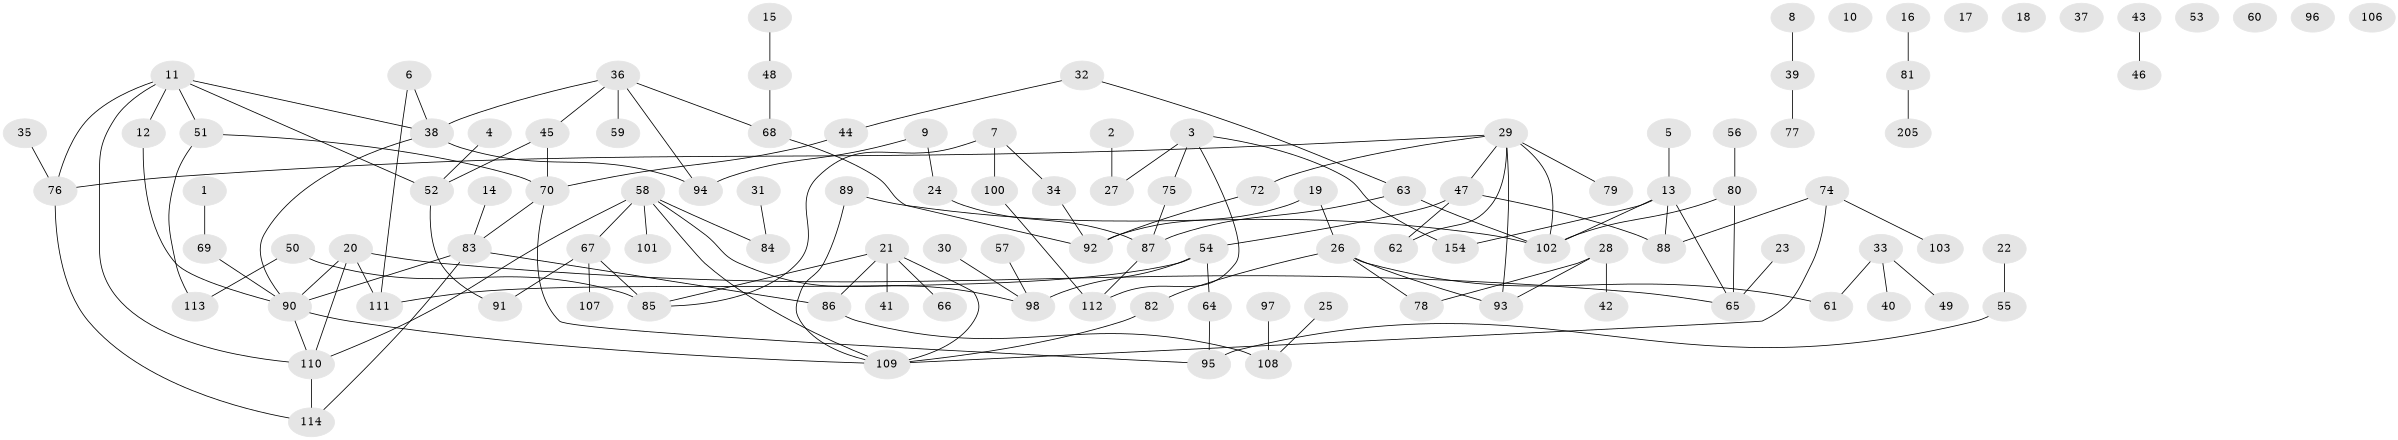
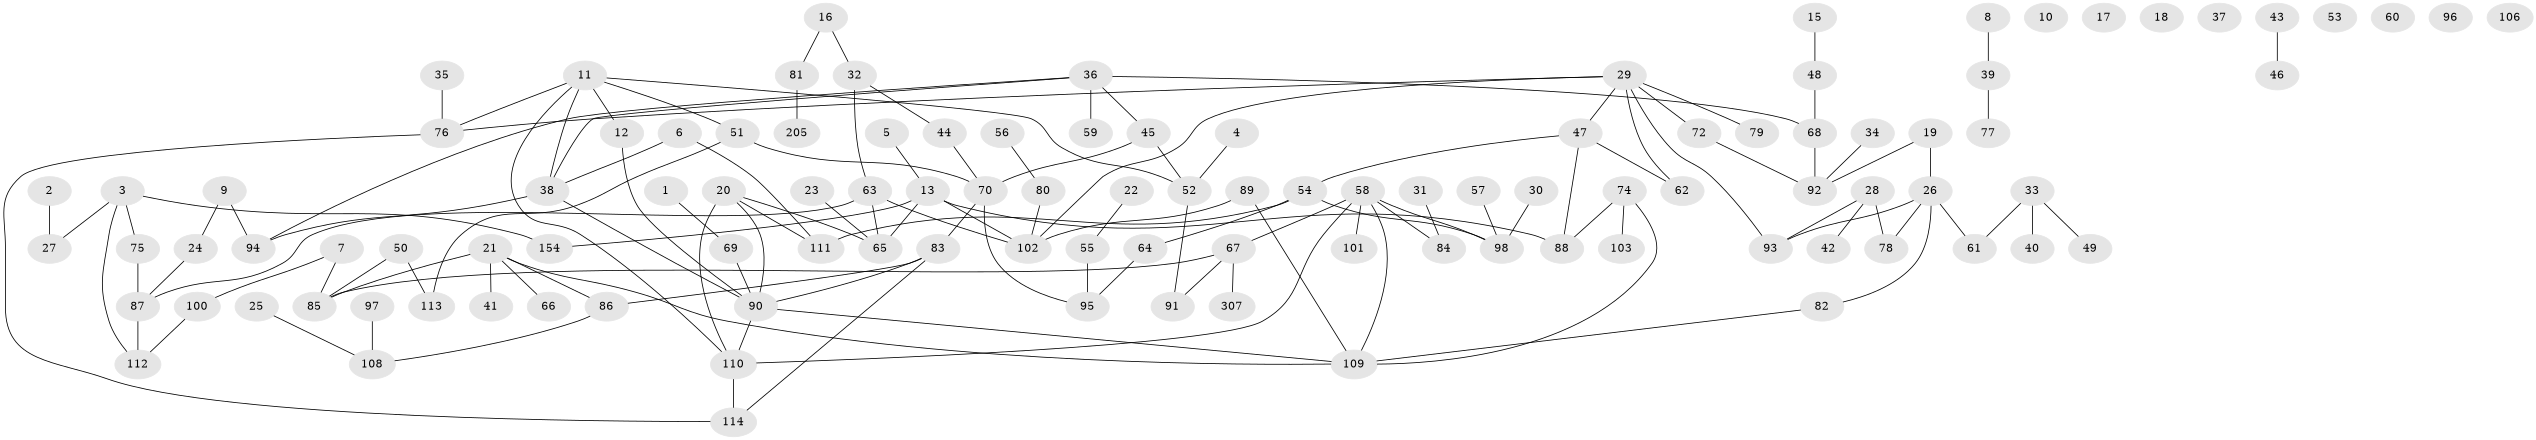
edge "16" -- "32": added
edge "7" -- "34": removed
node "14": removed
edge "80" -- "65": now "63" -- "65"
node "107": label "107" -> "307"
